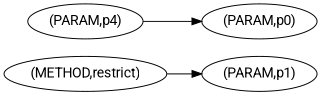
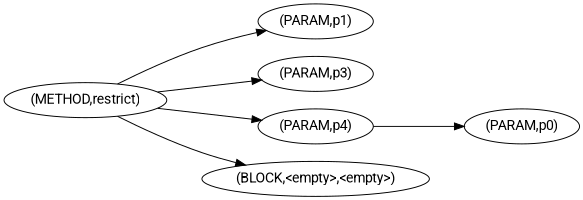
node "(PARAM,p3)": added
edge "(METHOD,restrict)" -> "(PARAM,p4)": added
node "(BLOCK,<empty>,<empty>)": added
